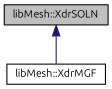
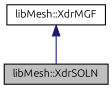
edge "libMesh::XdrMGF" -> "libMesh::XdrSOLN": reversed
